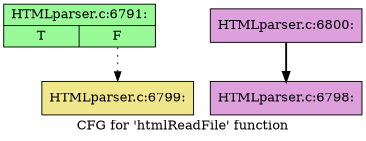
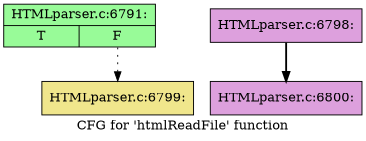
edge "HTMLparser.c:6800:" -> "HTMLparser.c:6798:": reversed
